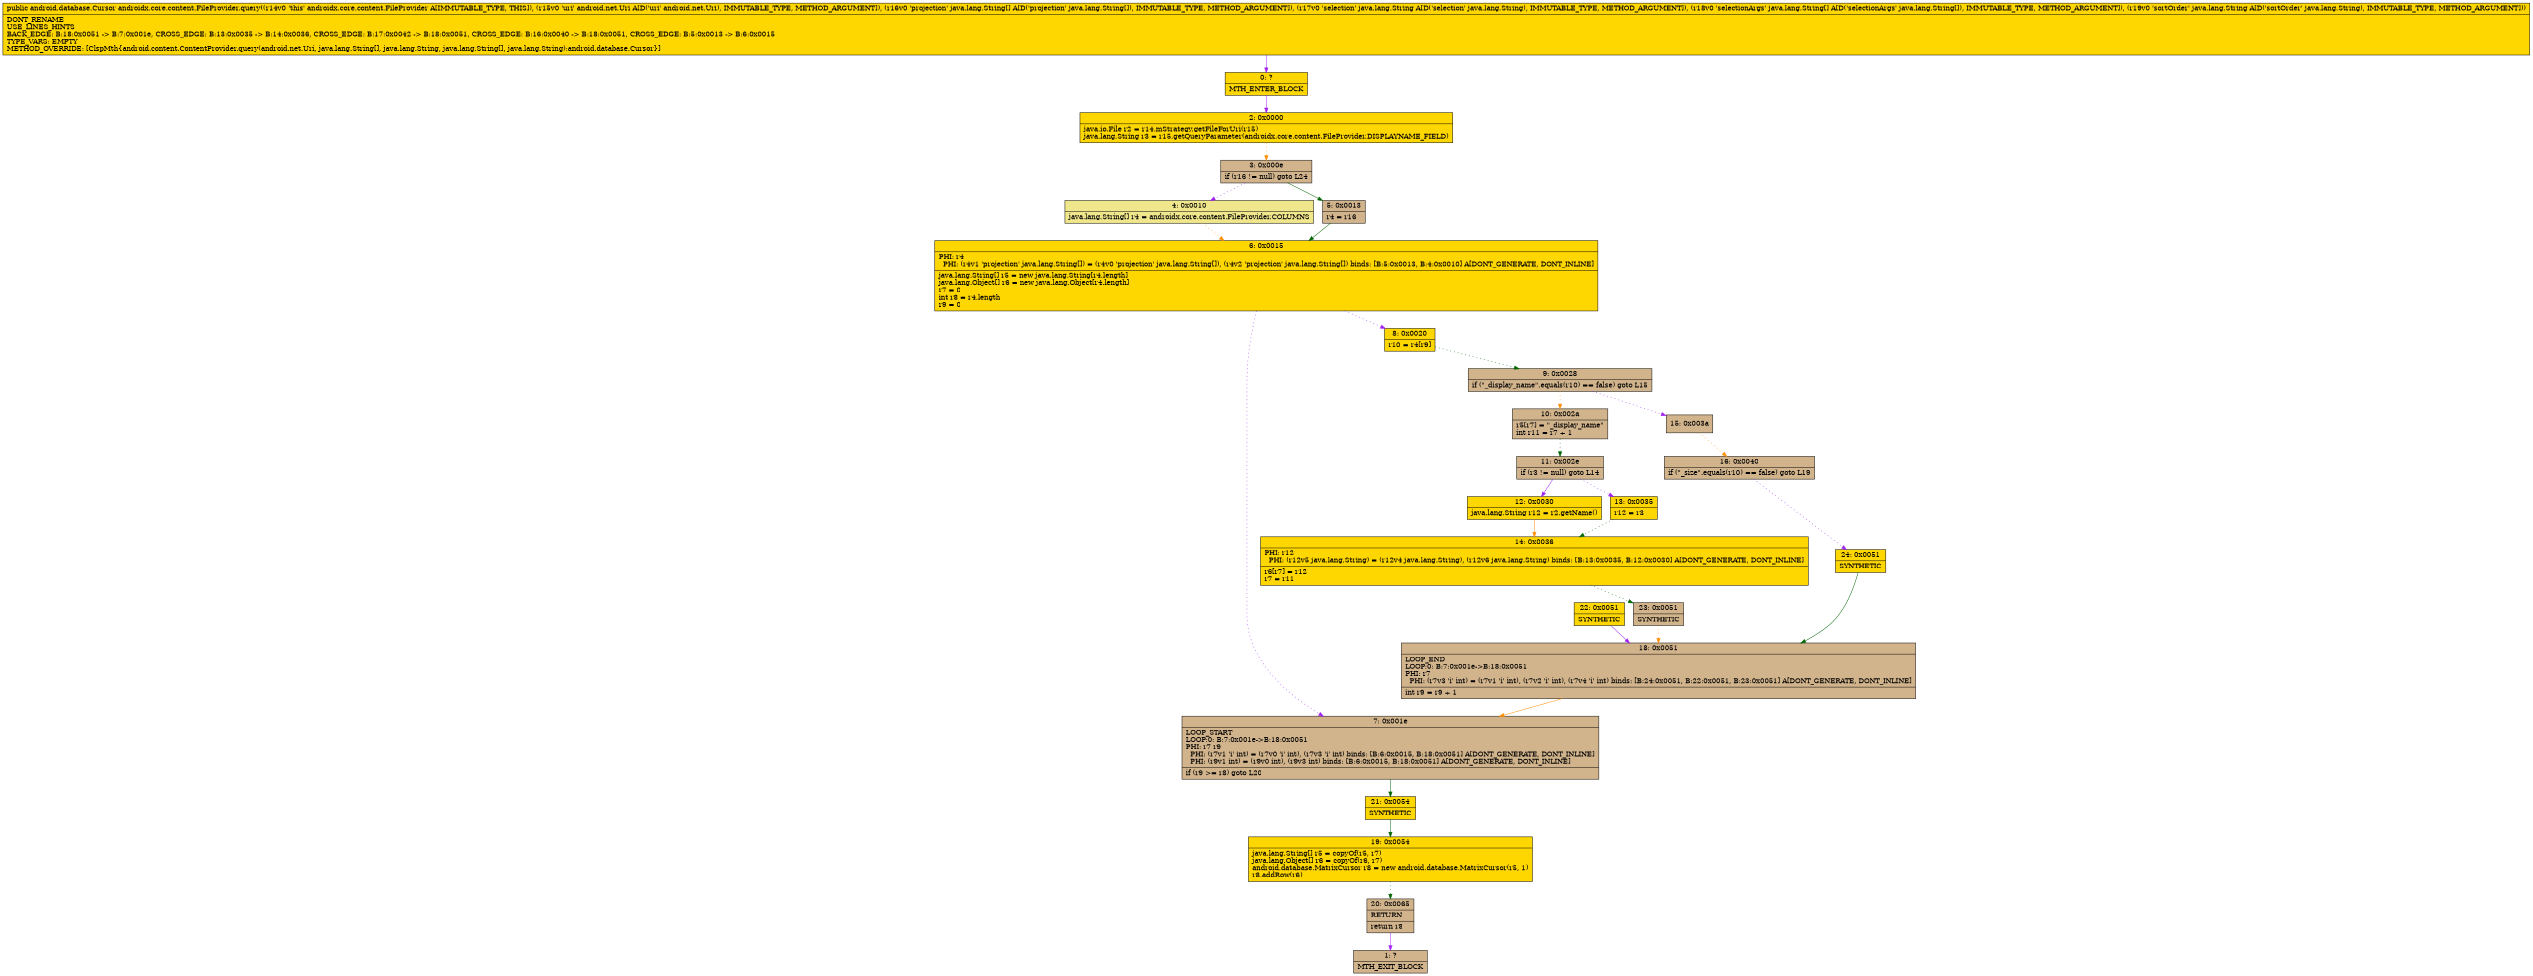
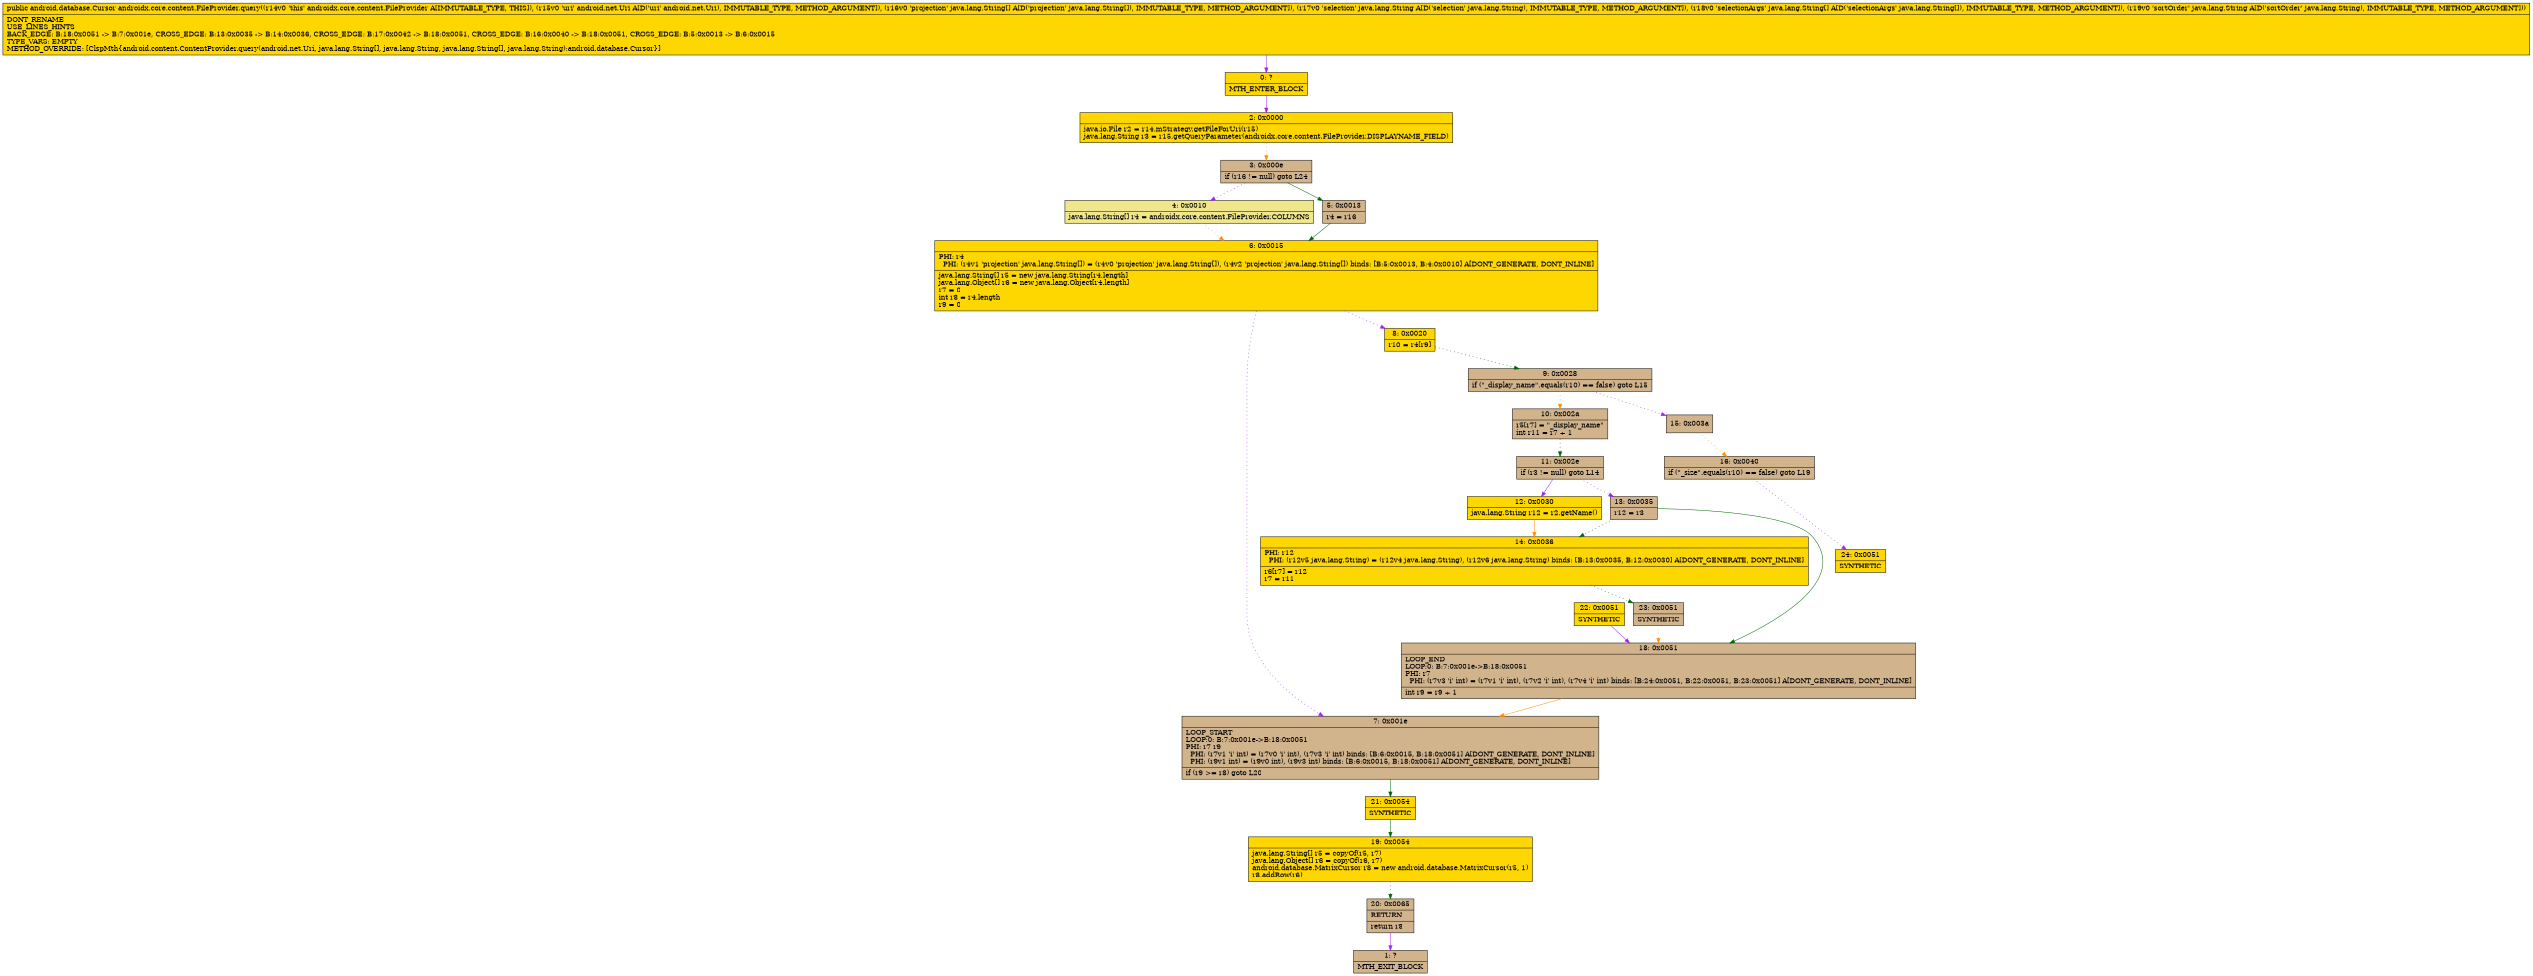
node "13: 0x0035": fillcolor gold -> tan
edge "24: 0x0051" -> "18: 0x0051": now "13: 0x0035" -> "18: 0x0051"
